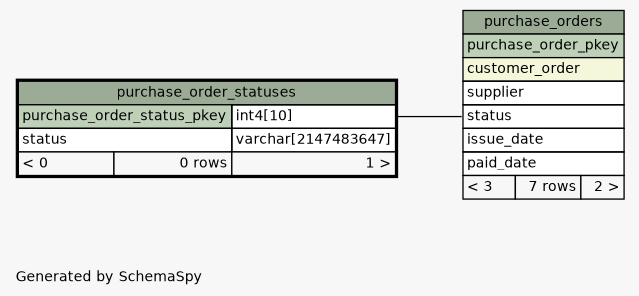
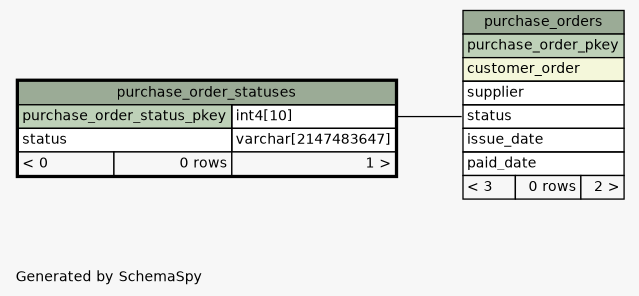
node "purchase_orders": text "7 rows" -> "0 rows"
